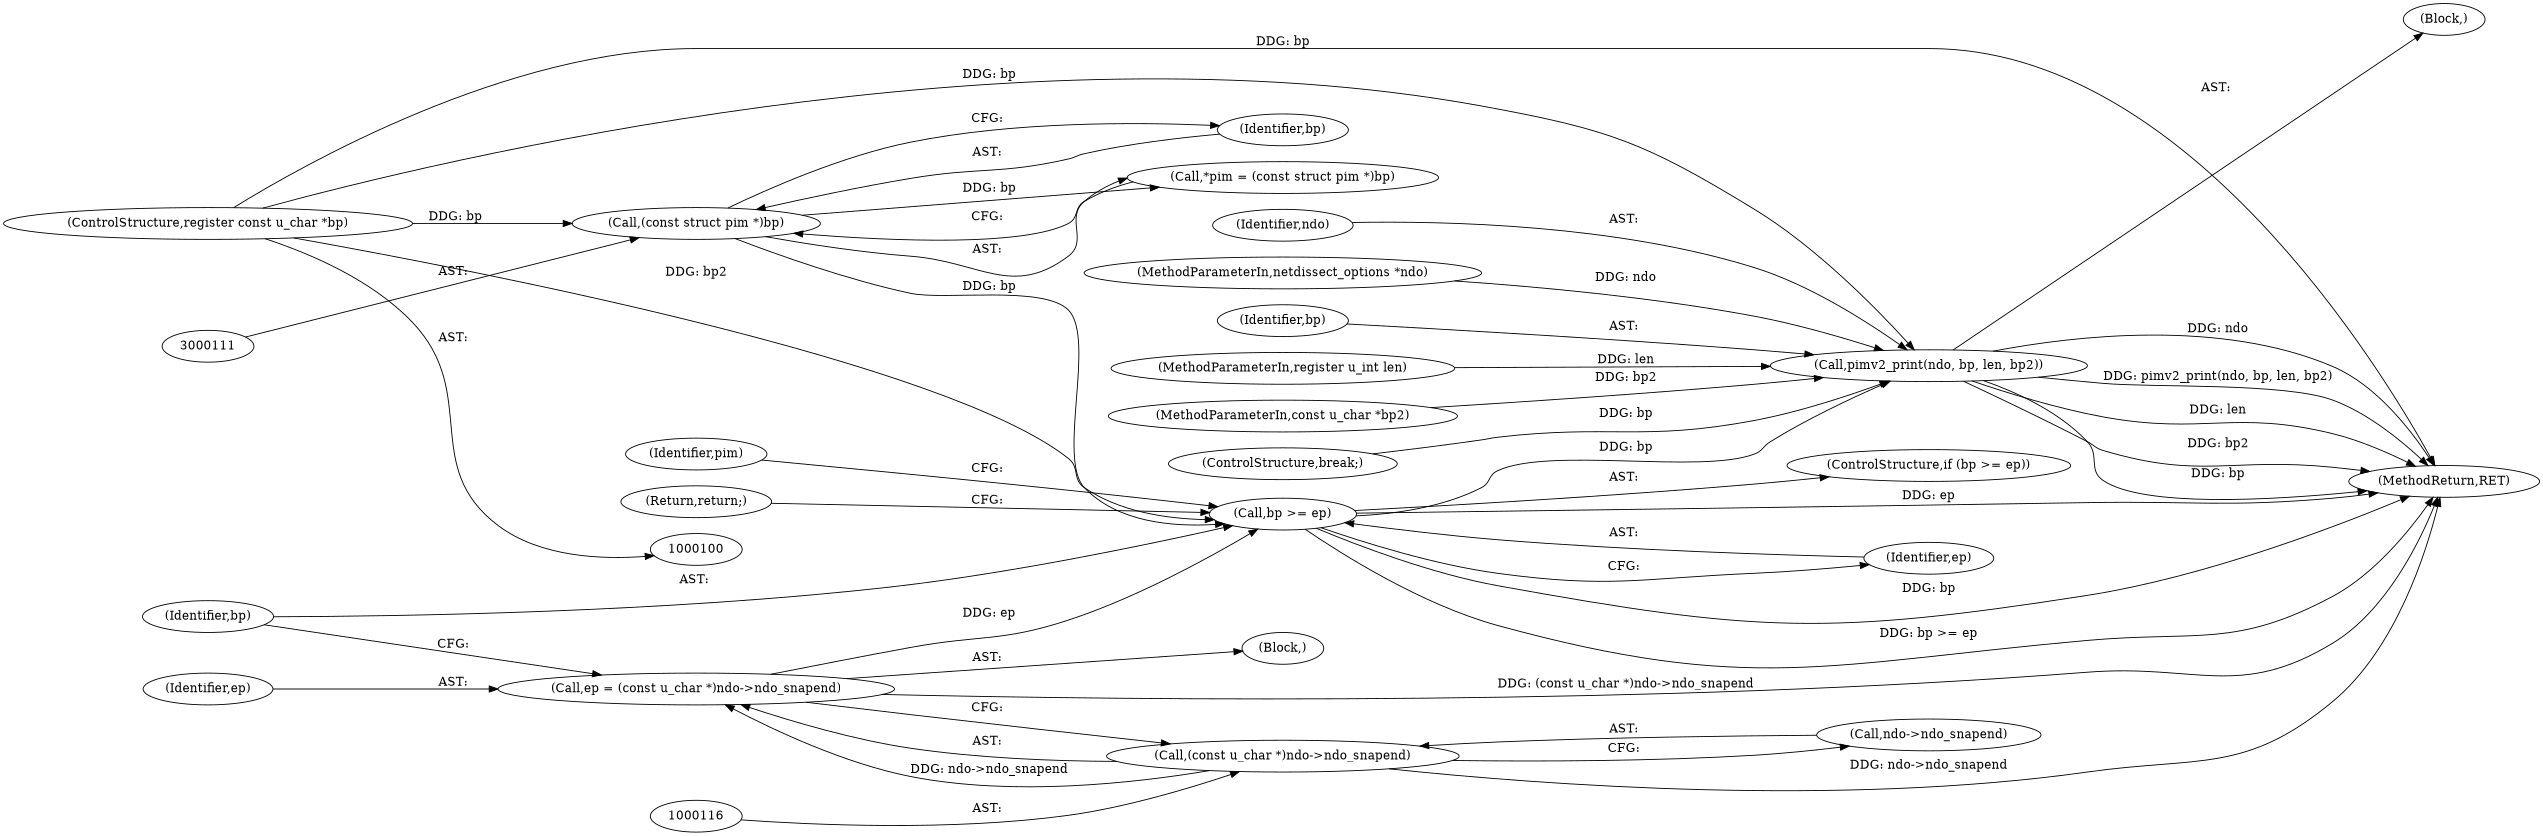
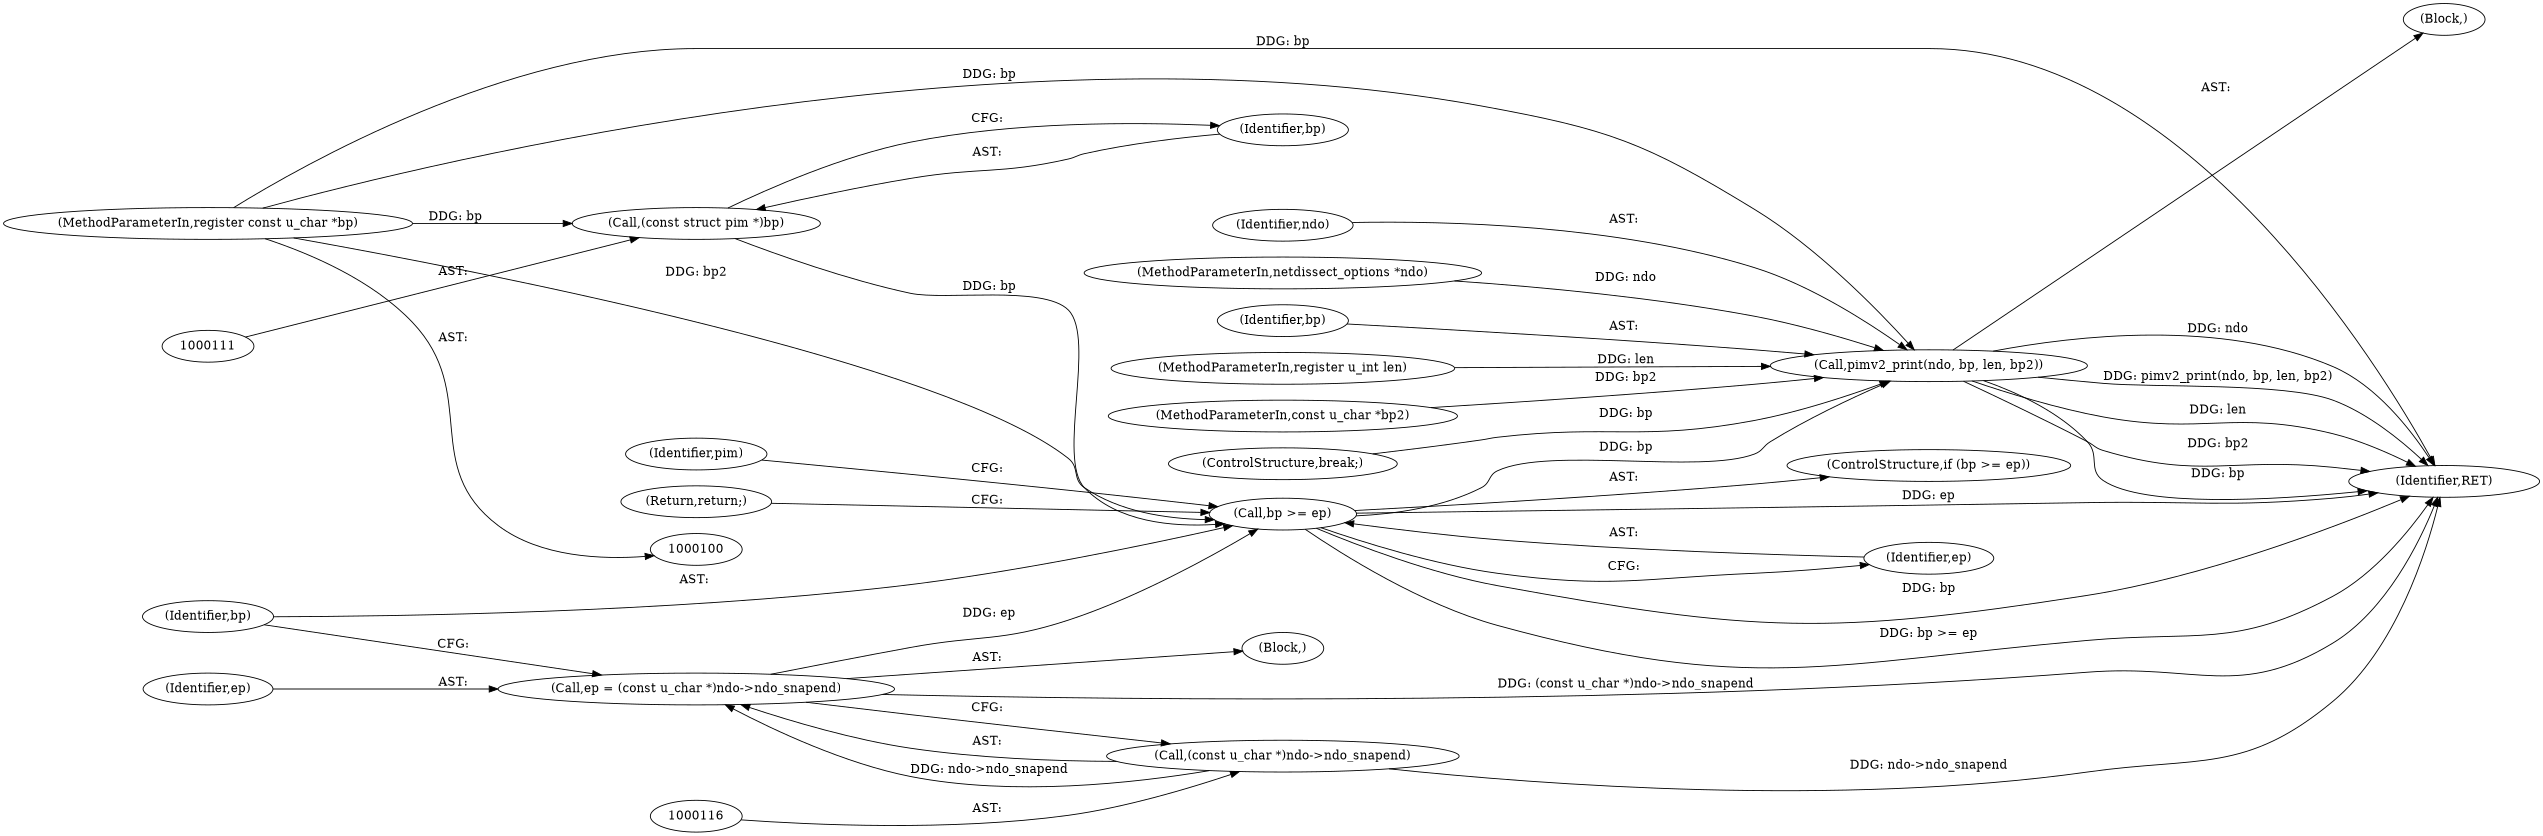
node "(Call,*pim = (const struct pim *)bp)": removed
node "(ControlStructure,register const u_char *bp)": label "(ControlStructure,register const u_char *bp)" -> "(MethodParameterIn,register const u_char *bp)"
node "3000111": label "3000111" -> "1000111"
node "(MethodReturn,RET)": label "(MethodReturn,RET)" -> "(Identifier,RET)"
node "(Call,ndo->ndo_snapend)": removed
